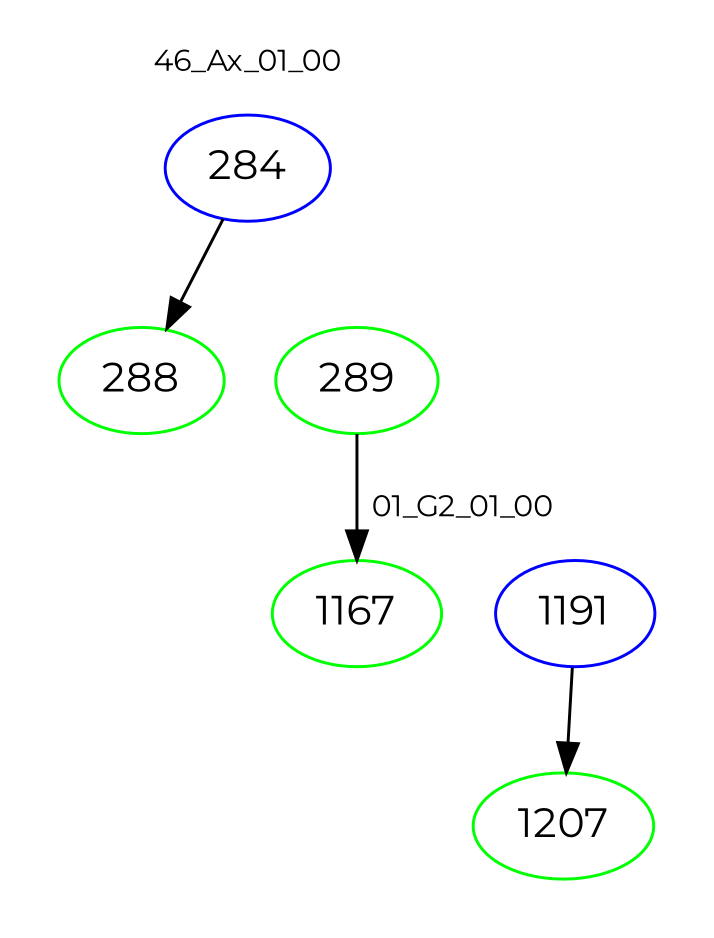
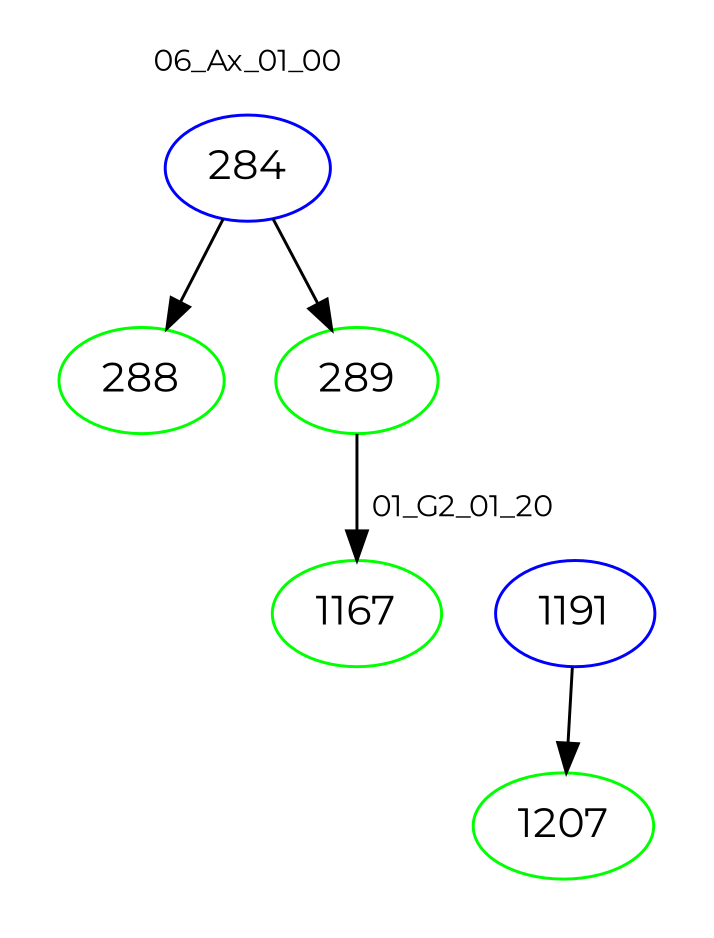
cluster "46_Ax_01_00": label "46_Ax_01_00" -> "06_Ax_01_00"
edge "284" -> "289": added
cluster "01_G2_01_00": label "01_G2_01_00" -> "01_G2_01_20"
